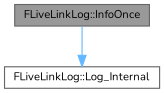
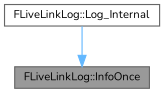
edge "FLiveLinkLog::InfoOnce" -> "FLiveLinkLog::Log_Internal": reversed
